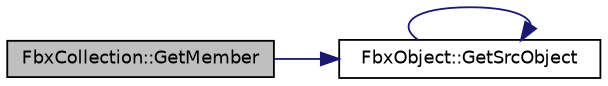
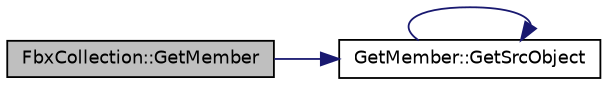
node "FbxObject::GetSrcObject": label "FbxObject::GetSrcObject" -> "GetMember::GetSrcObject"
